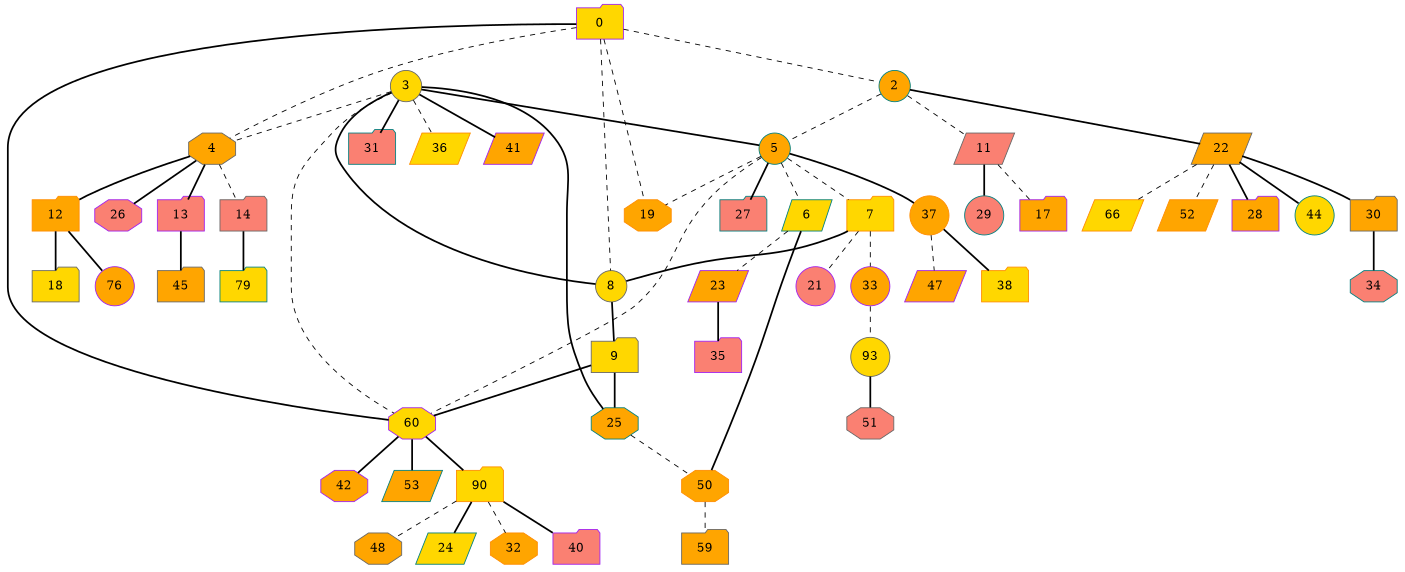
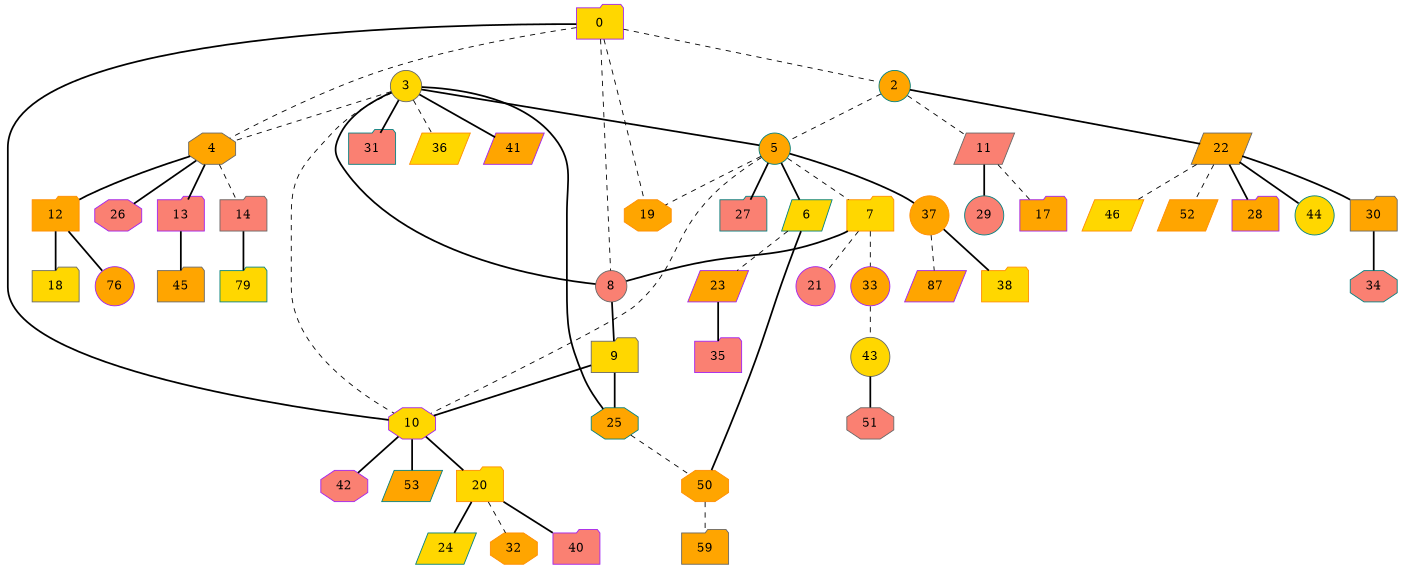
edge "5" -- "6": style dashed -> bold
node "66": label "66" -> "46"
node "8": fillcolor gold -> salmon
node "47": label "47" -> "87"
node "93": label "93" -> "43"
node "60": label "60" -> "10"
node "42": fillcolor orange -> salmon
node "90": label "90" -> "20"
node "48": removed
